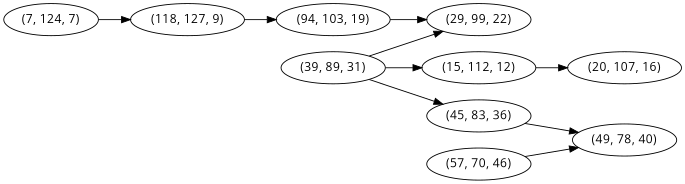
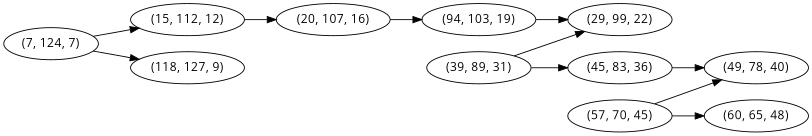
edge "(118, 127, 9)" -> "(94, 103, 19)": now "(20, 107, 16)" -> "(94, 103, 19)"
edge "(39, 89, 31)" -> "(15, 112, 12)": now "(7, 124, 7)" -> "(15, 112, 12)"
node "(60, 65, 48)": added
node "(57, 70, 46)": label "(57, 70, 46)" -> "(57, 70, 45)"
